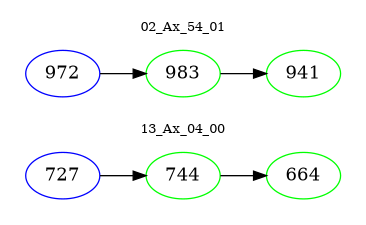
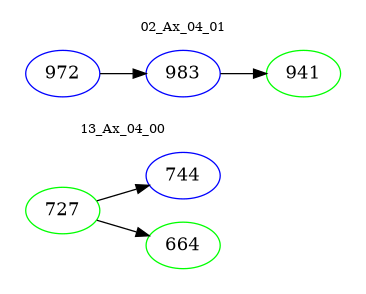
cluster "02_Ax_54_01": label "02_Ax_54_01" -> "02_Ax_04_01"
node "983": color green -> blue
node "727": color blue -> green
node "744": color green -> blue
edge "744" -> "664": now "727" -> "664"
